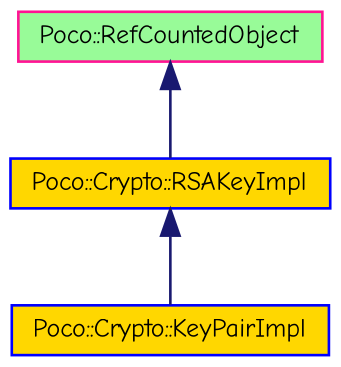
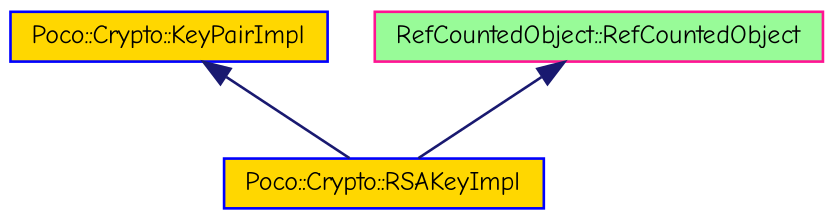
node "Poco::RefCountedObject": label "Poco::RefCountedObject" -> "RefCountedObject::RefCountedObject"
edge "Poco::Crypto::KeyPairImpl" -> "Poco::Crypto::RSAKeyImpl": reversed
